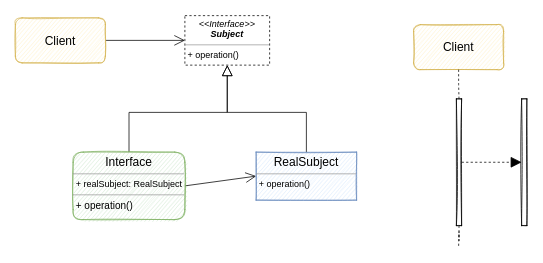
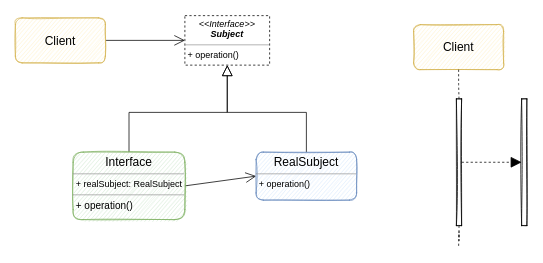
node "RealSubject + operation()": shape rectangle -> rounded rectangle
